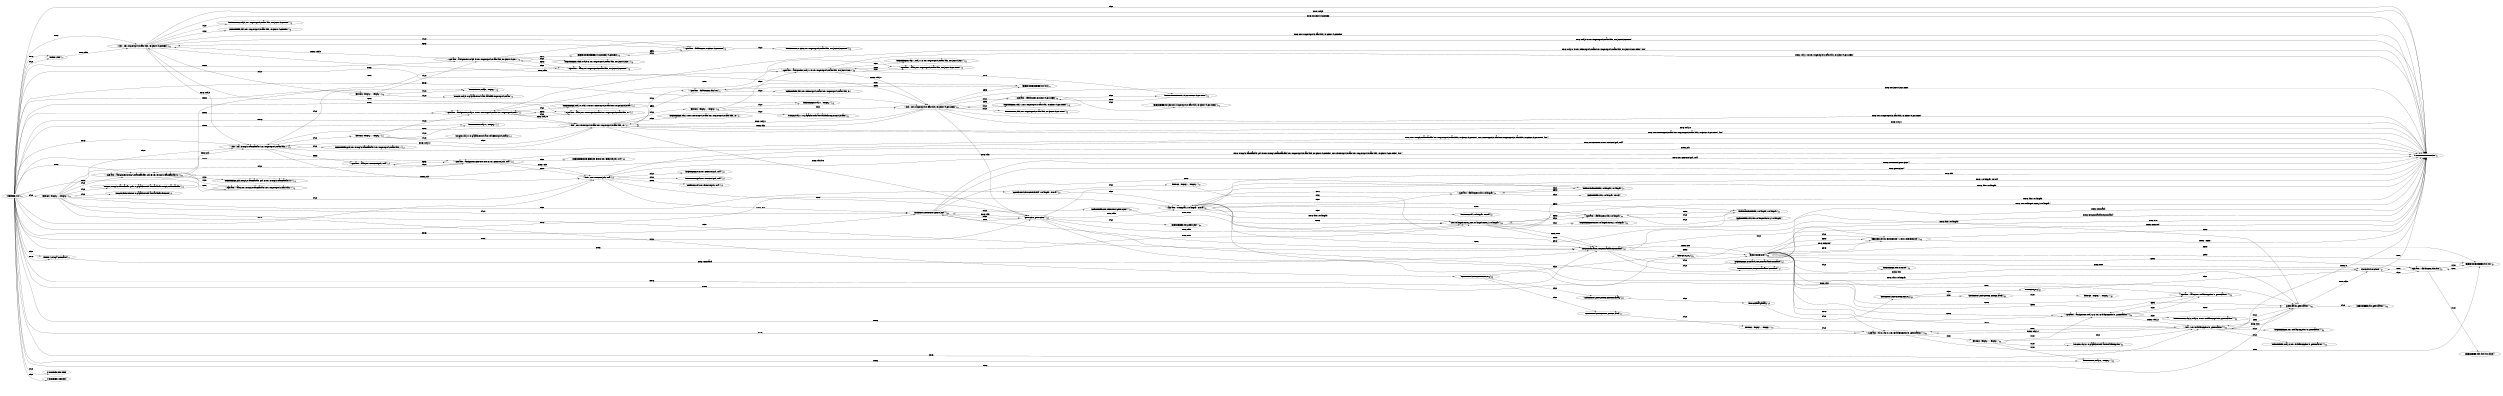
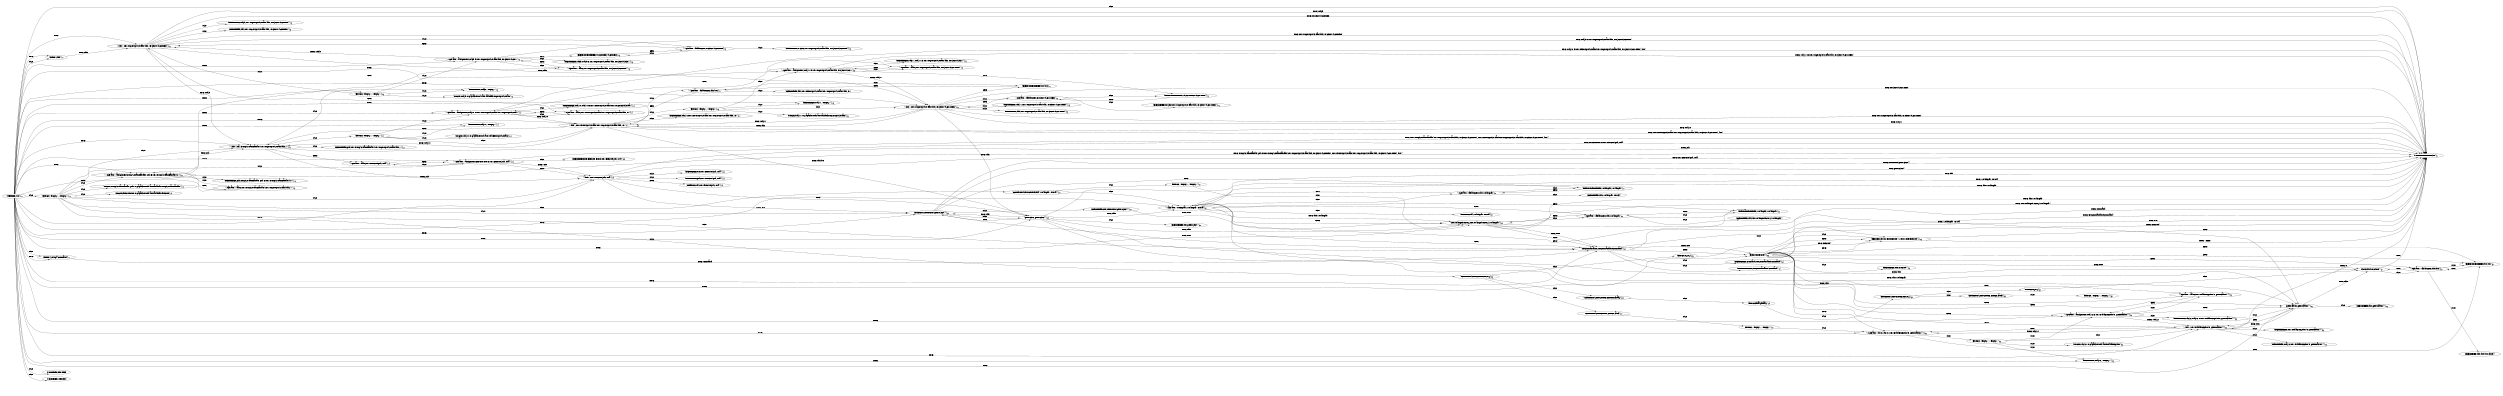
edge "(setWorkingDirectory,setWorkingDirectory(workingdir))" -> "(getLocation,getLocation())": label "DDG: this.workingdir" -> "DDG: workingdir != null"
node "(IDENTIFIER,exe,setWorkingDirectory(workingdir))": removed
